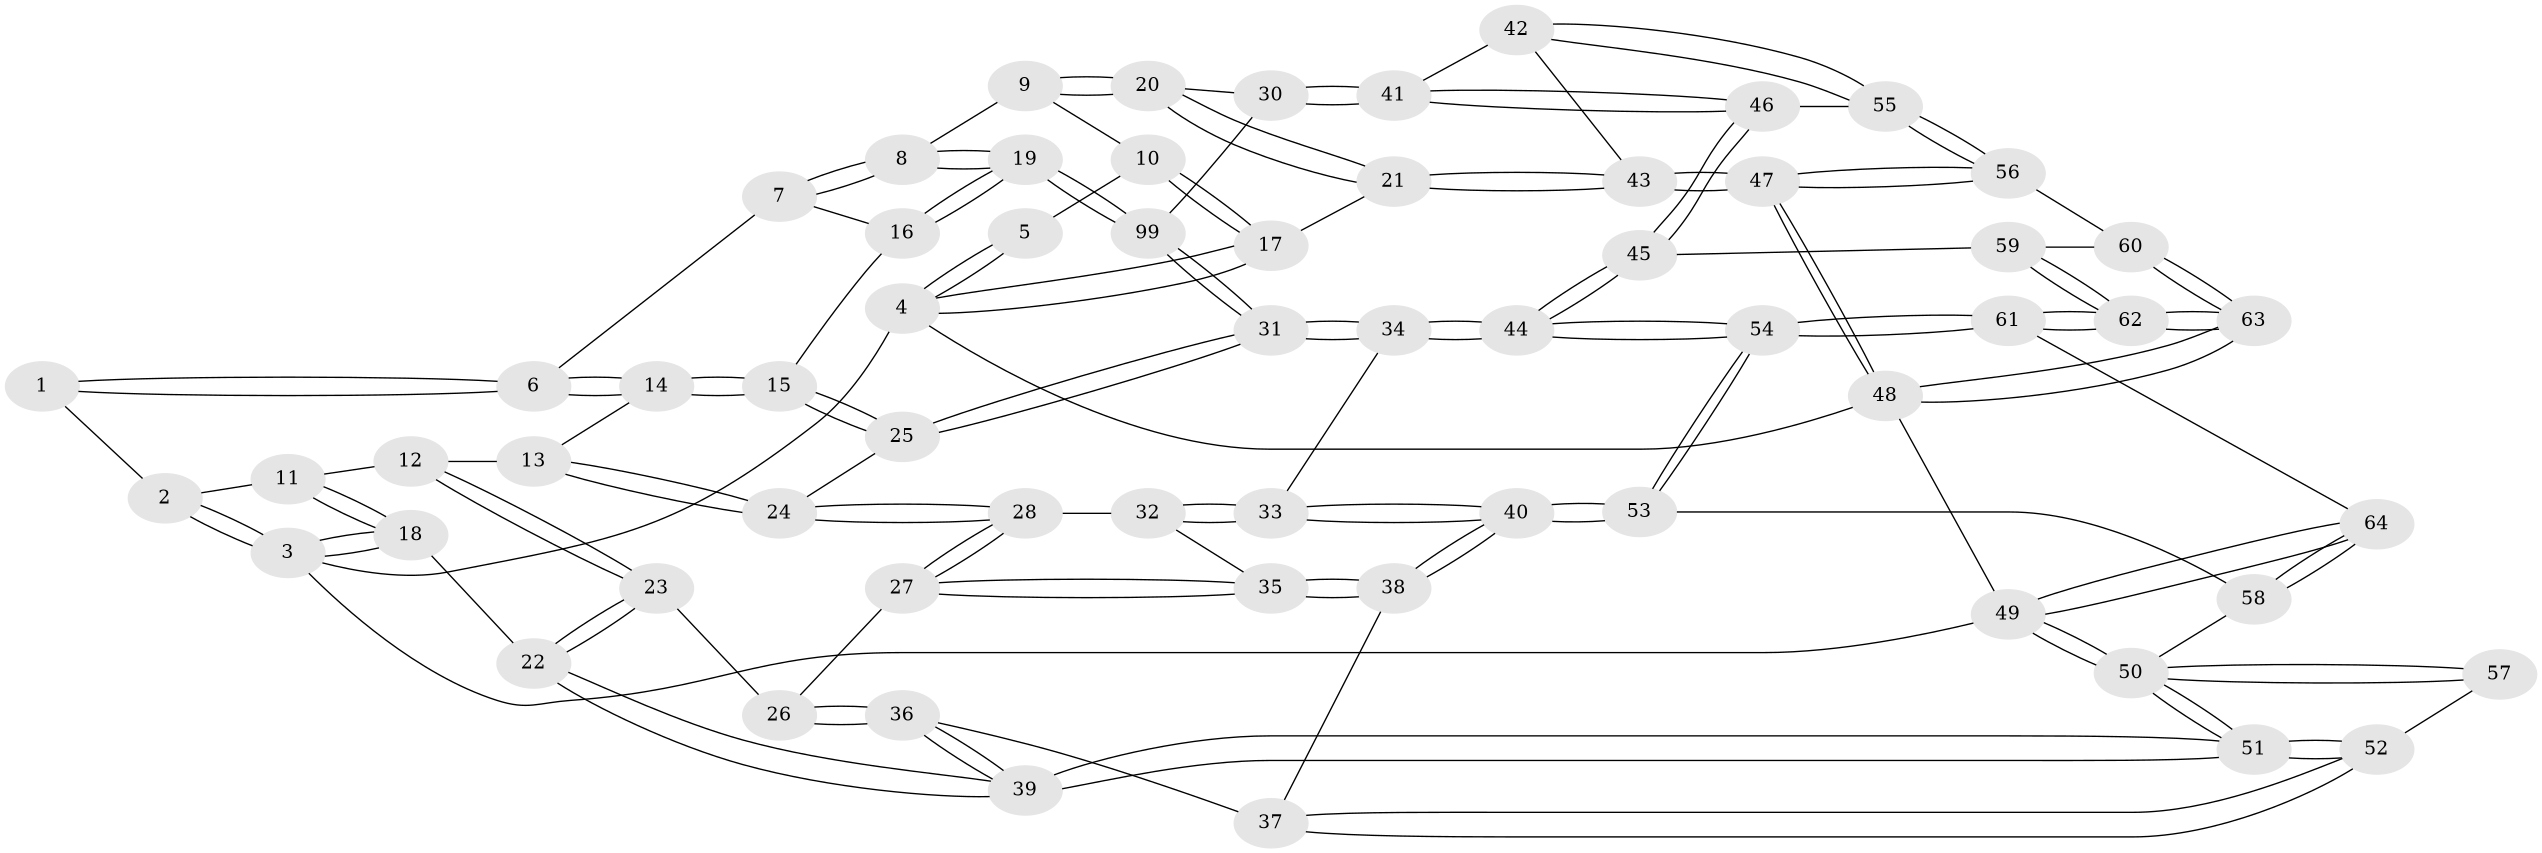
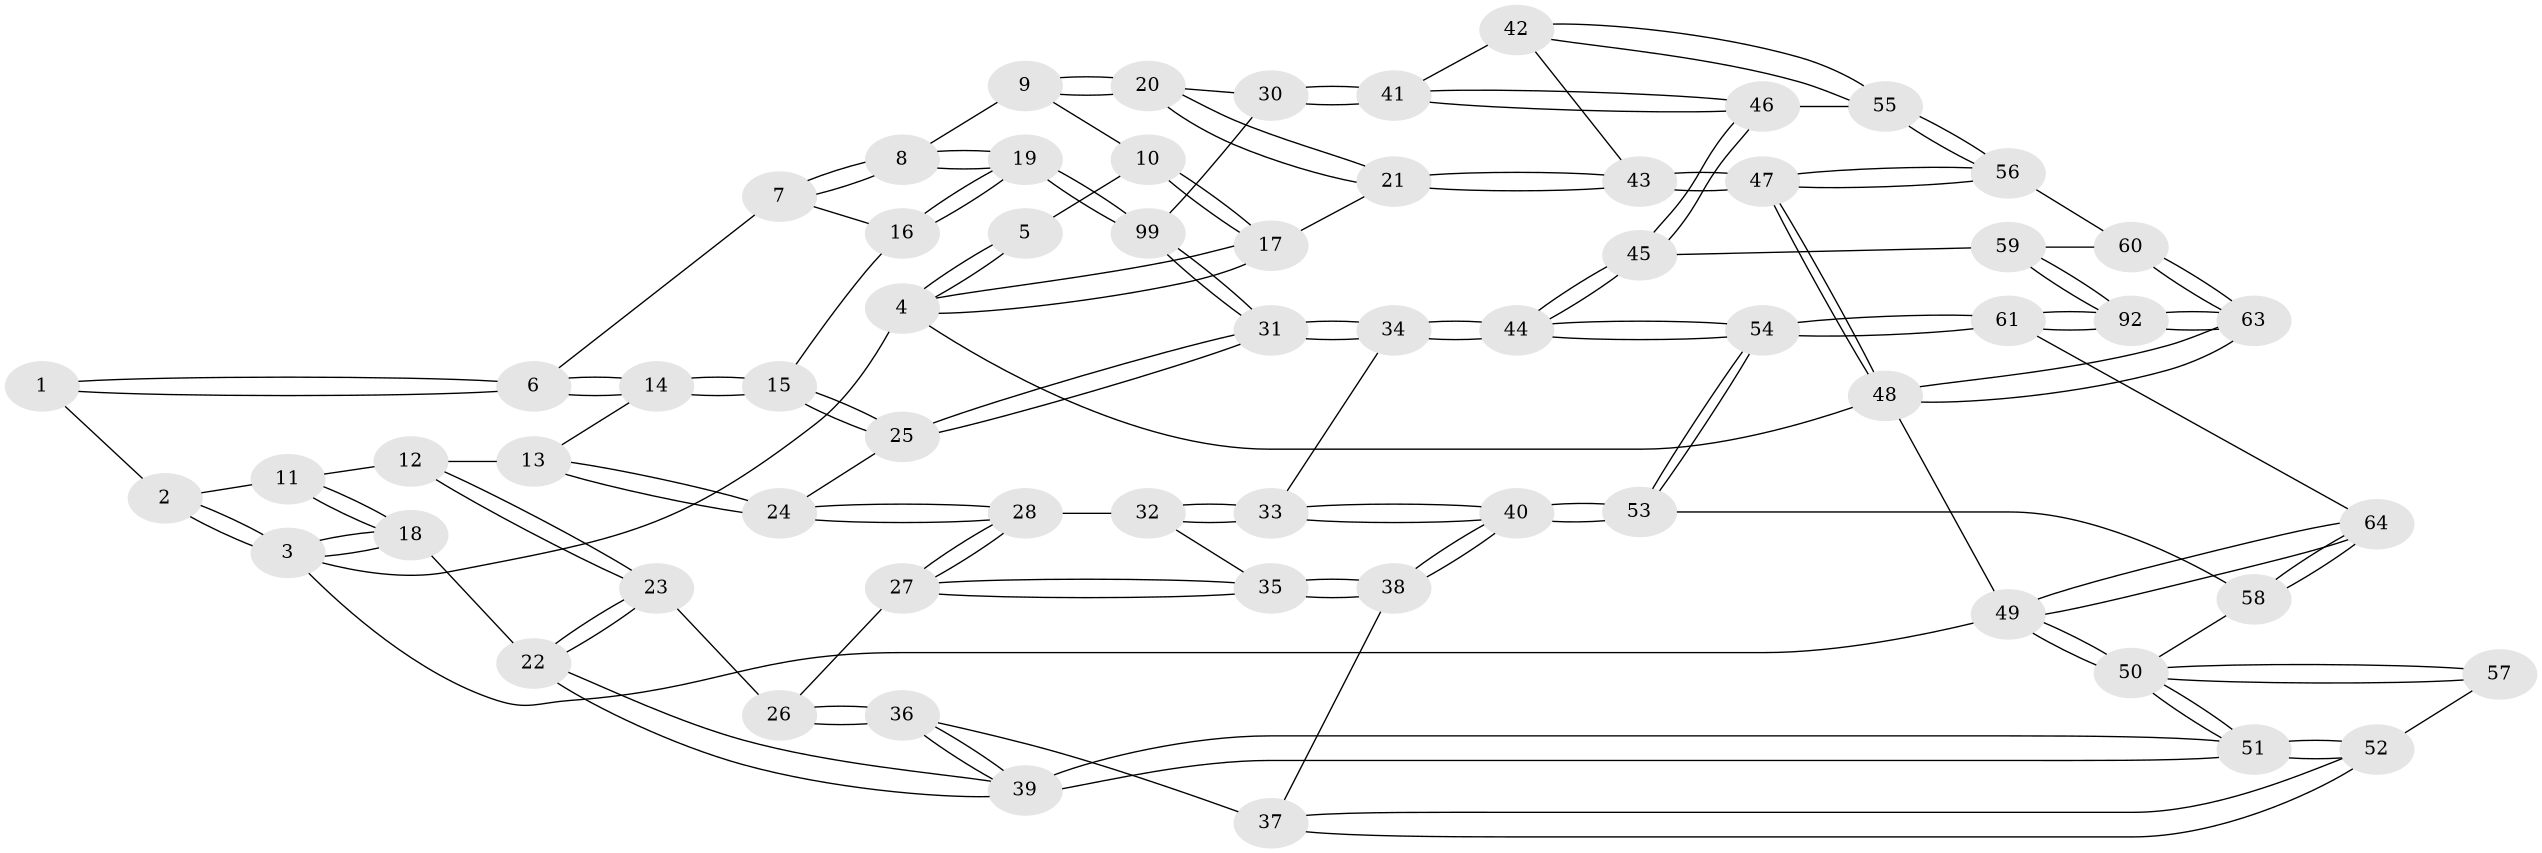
node "62": label "62" -> "92"
